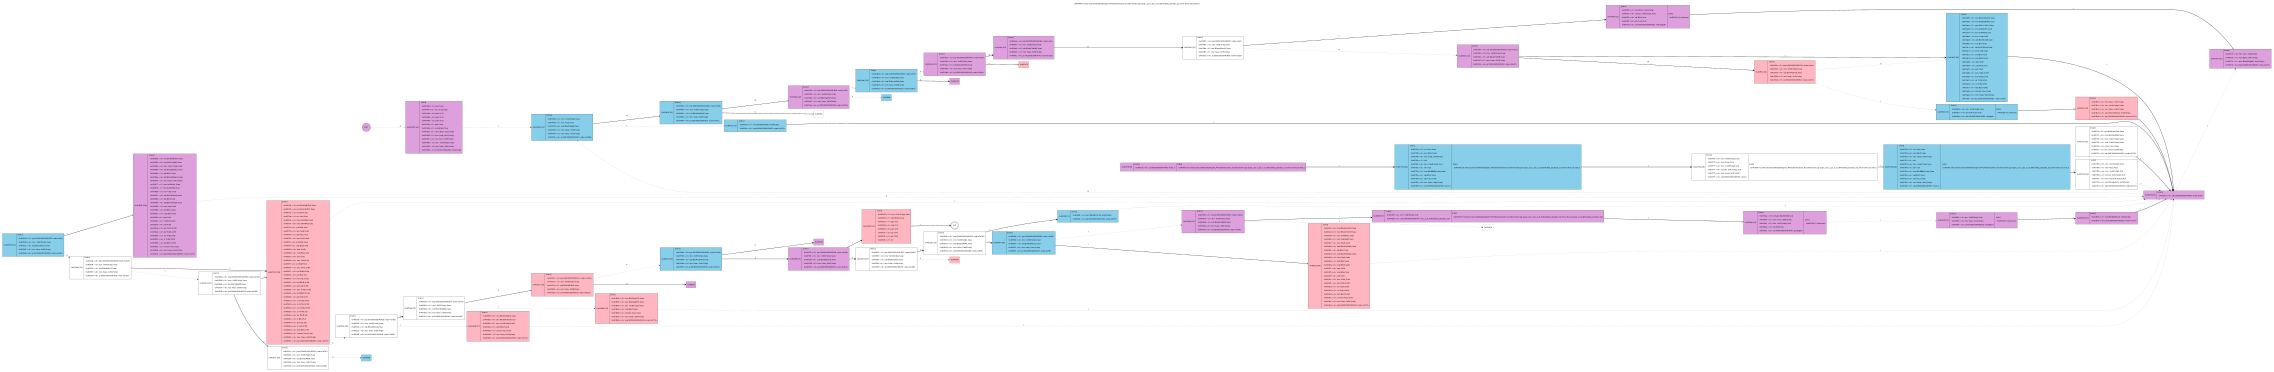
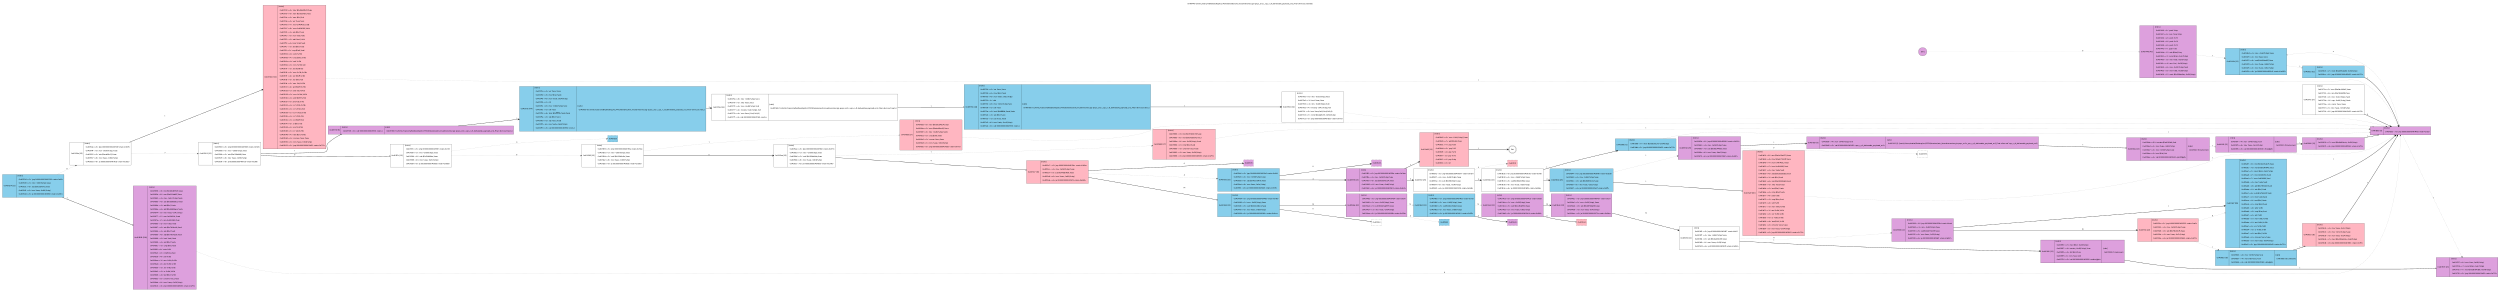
edge "0x40146d [23]" -> "0x401484 [22]": now "0x4015c7 [25]" -> "0x401484 [22]"
edge "0x401563 [25]" -> "0x4017d2 [134]": now "0x401563 [25]" -> "0x401739 [5]"
